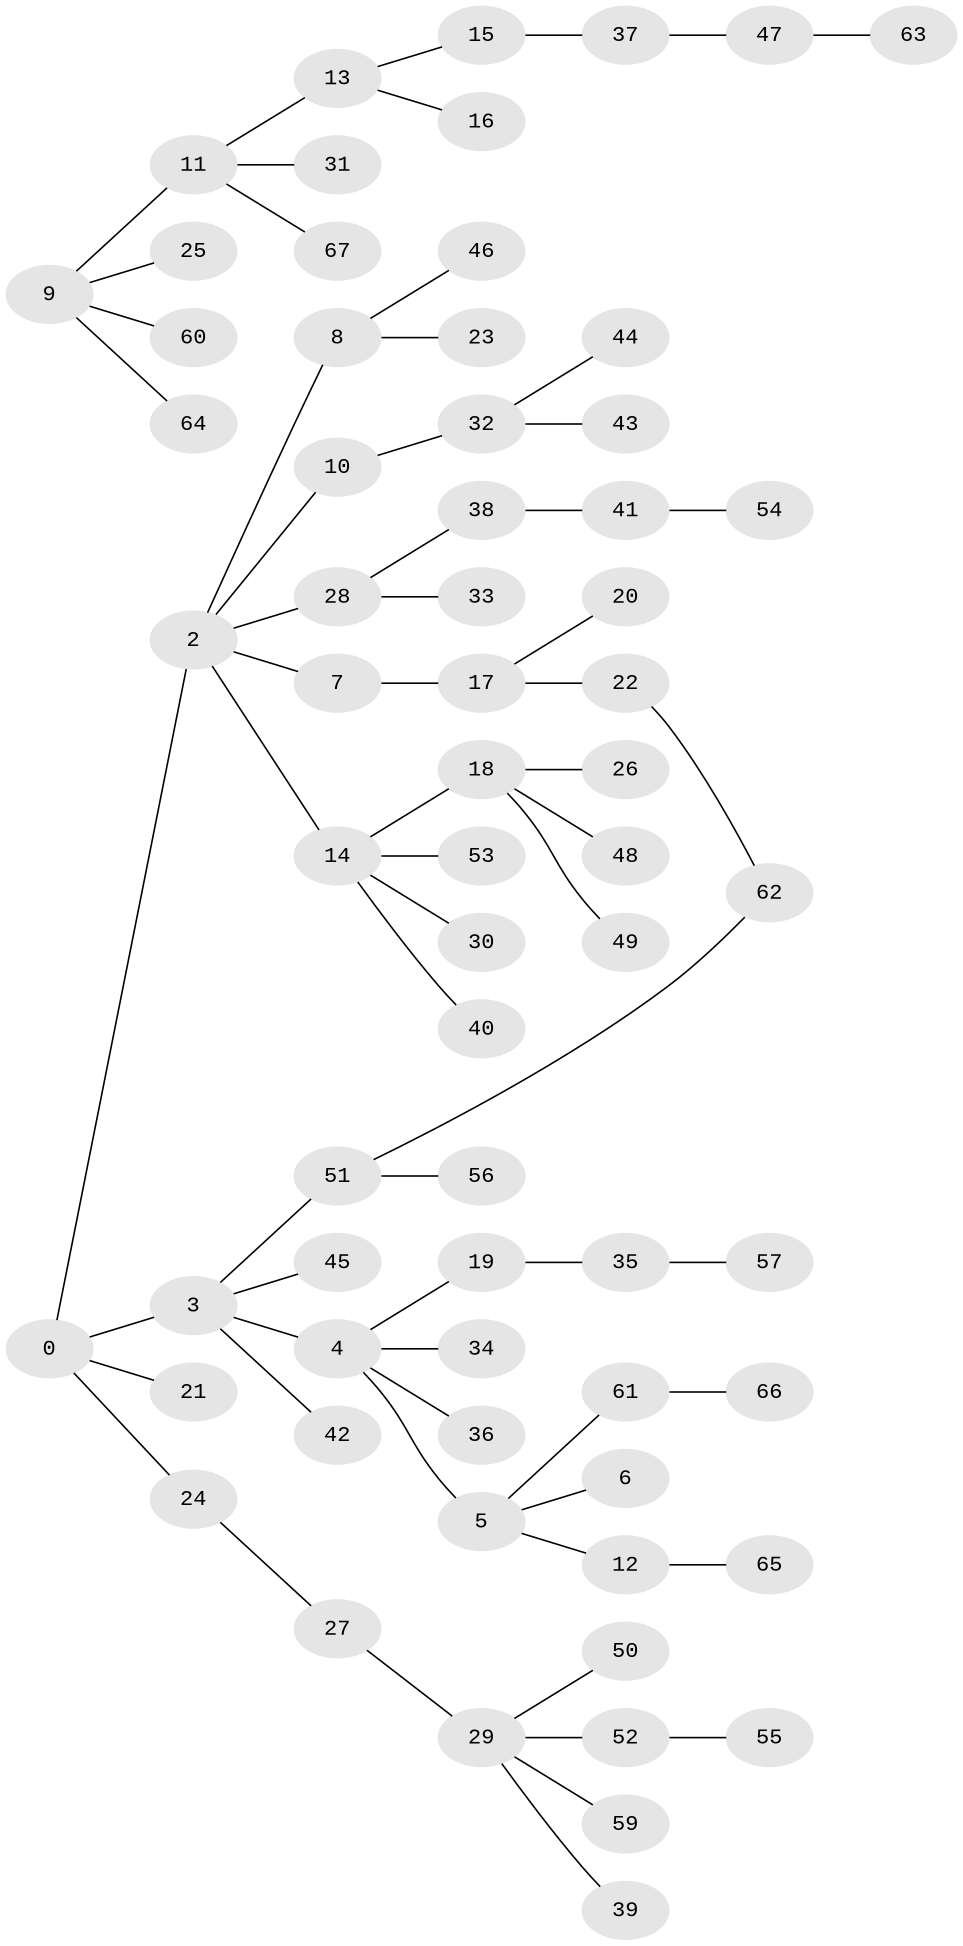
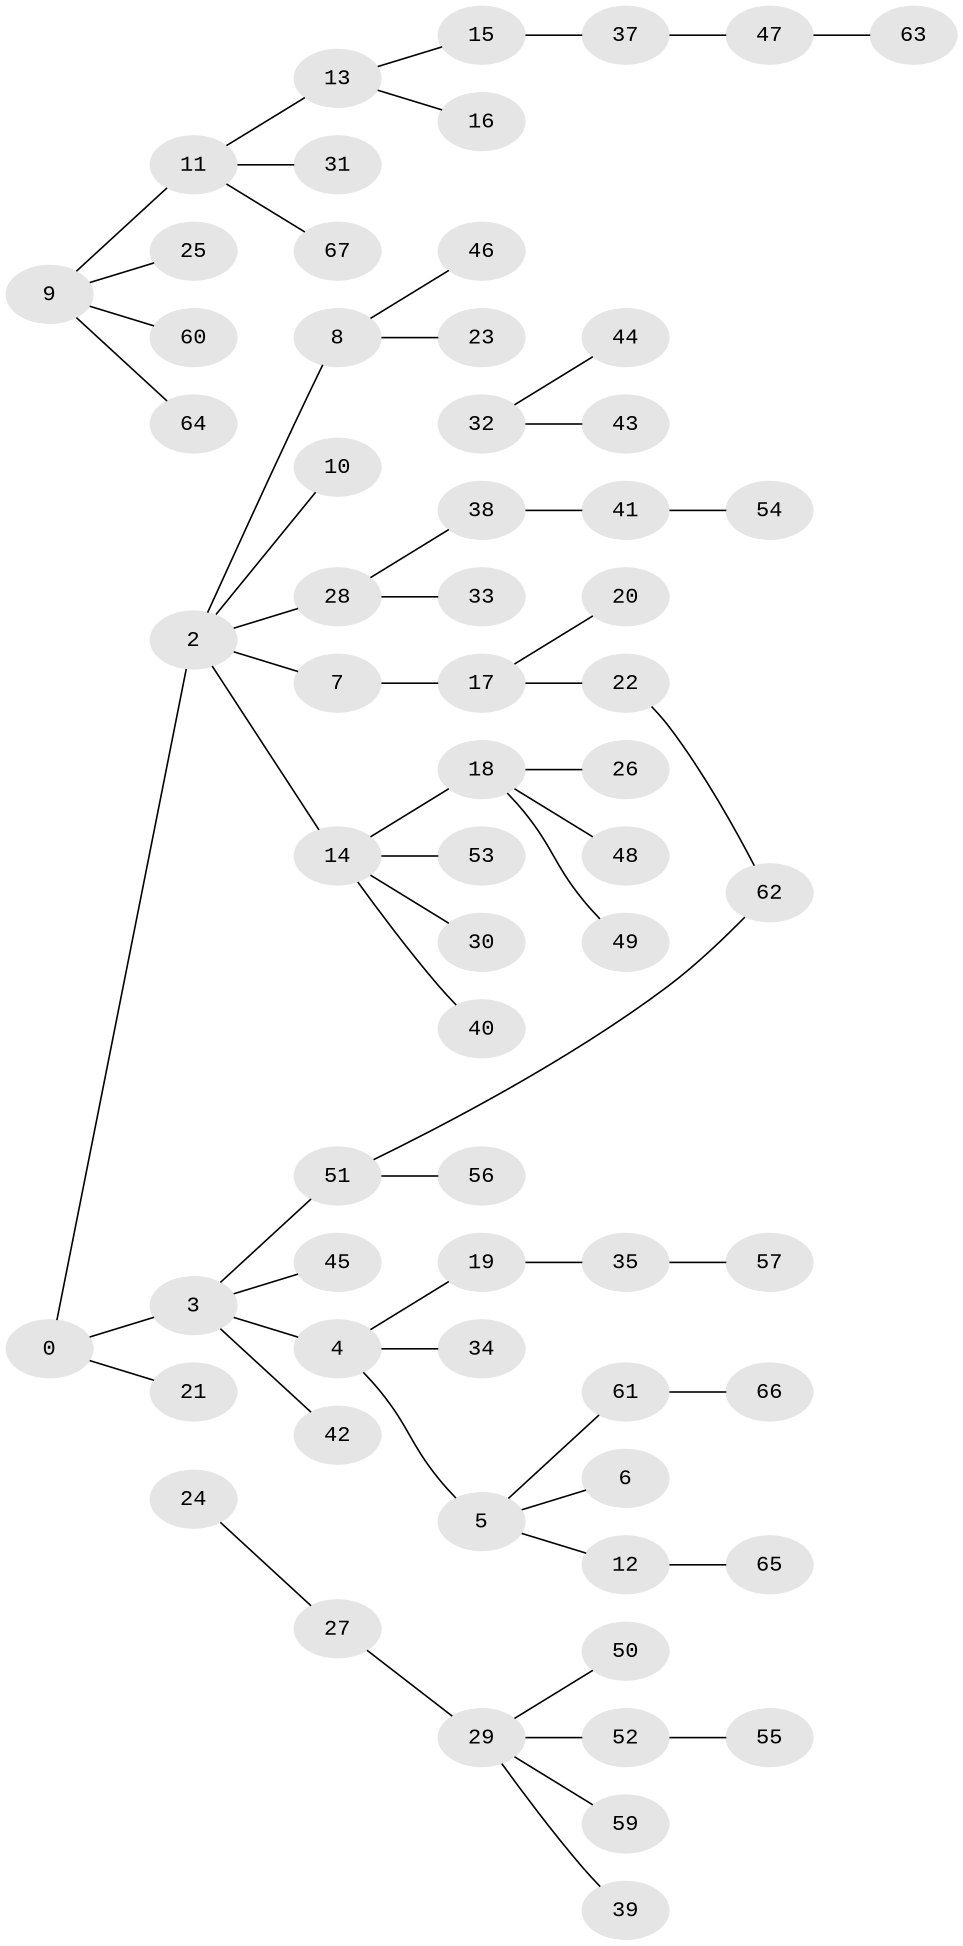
edge "32" -- "10": removed
edge "0" -- "24": removed
node "36": removed
